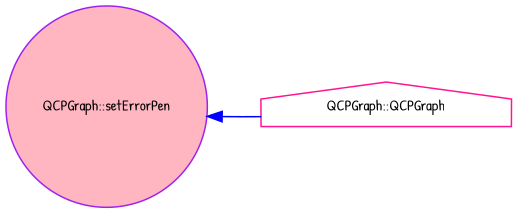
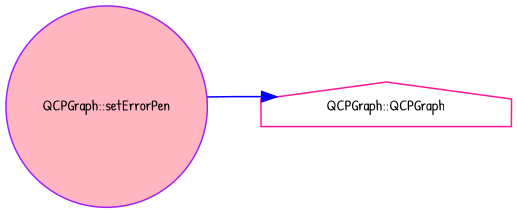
edge "QCPGraph::QCPGraph" -> "QCPGraph::setErrorPen": reversed
